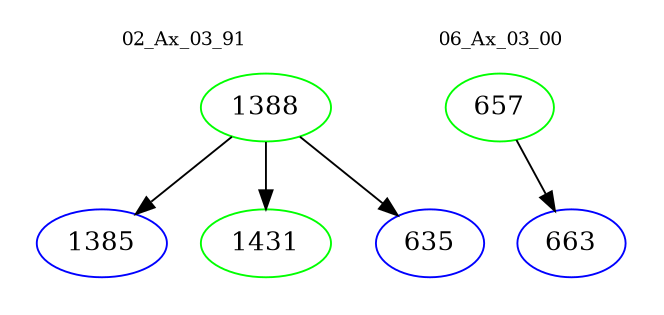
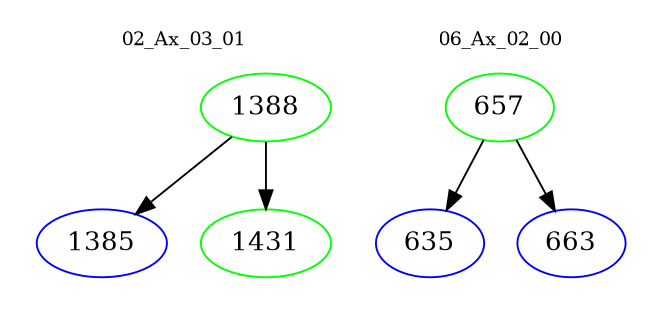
cluster "02_Ax_03_91": label "02_Ax_03_91" -> "02_Ax_03_01"
cluster "06_Ax_03_00": label "06_Ax_03_00" -> "06_Ax_02_00"
edge "1388" -> "635": now "657" -> "635"
